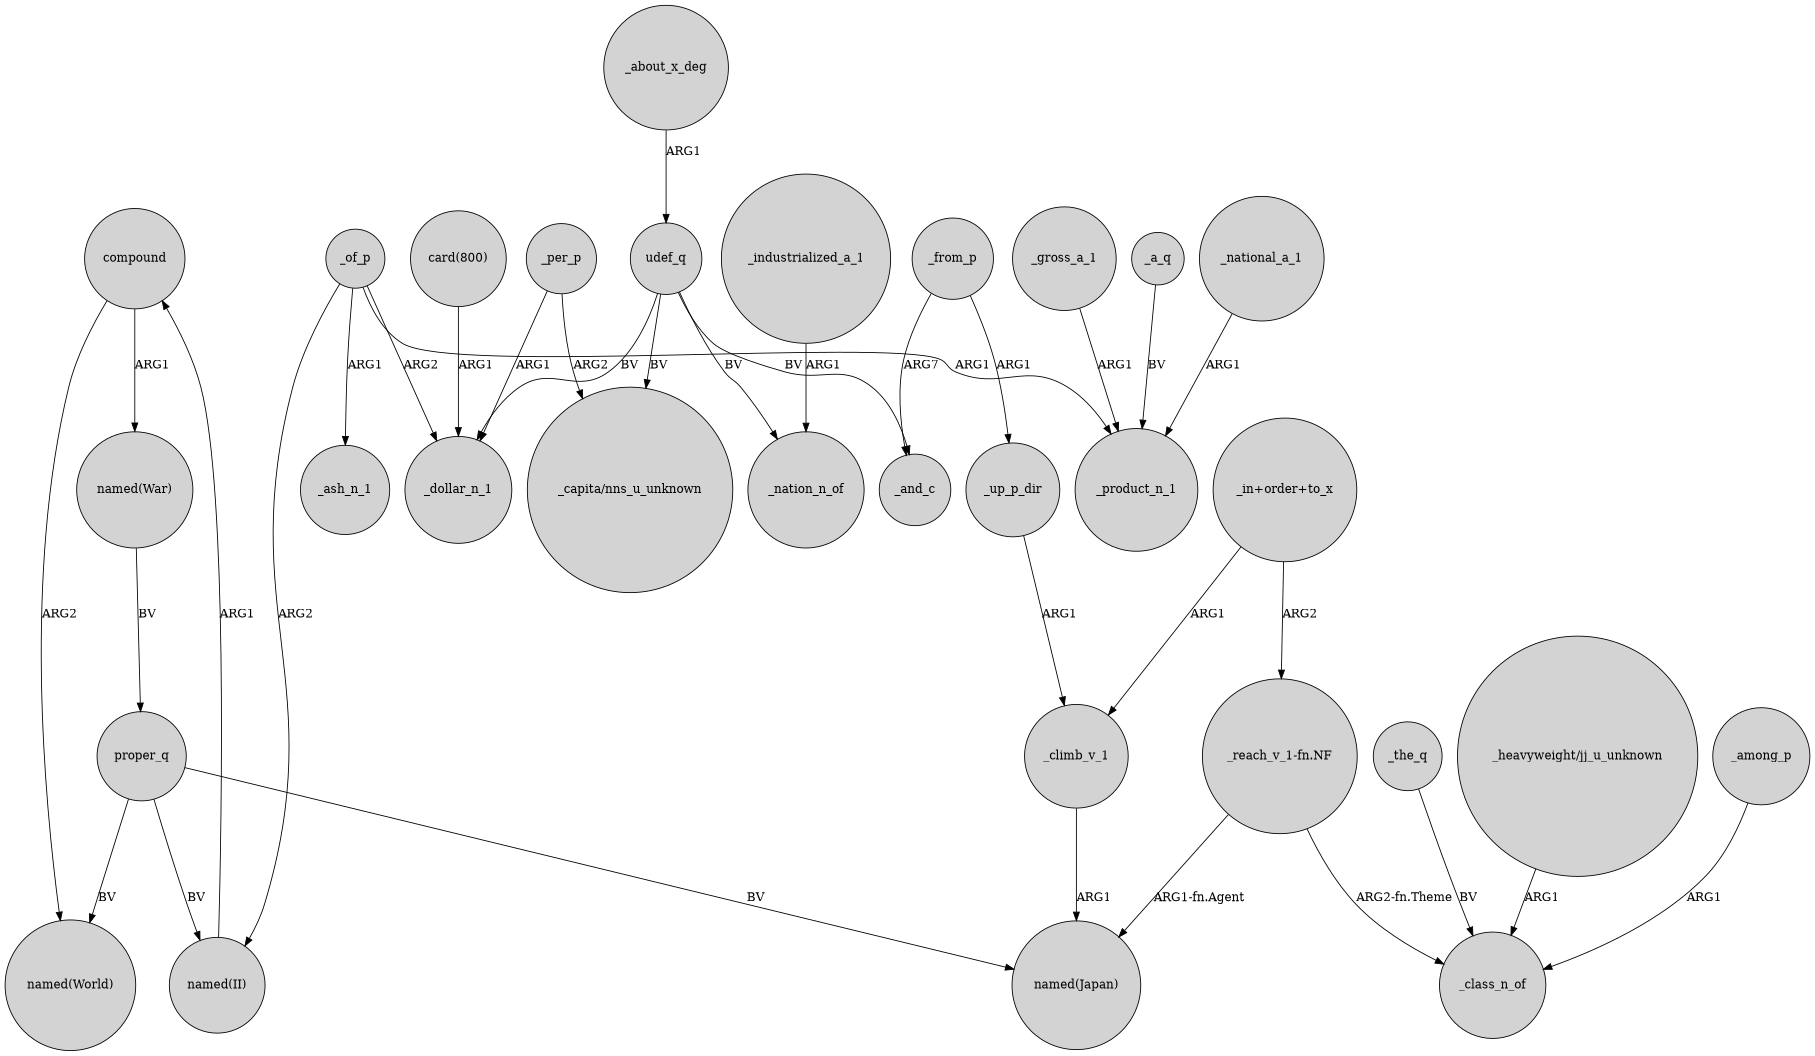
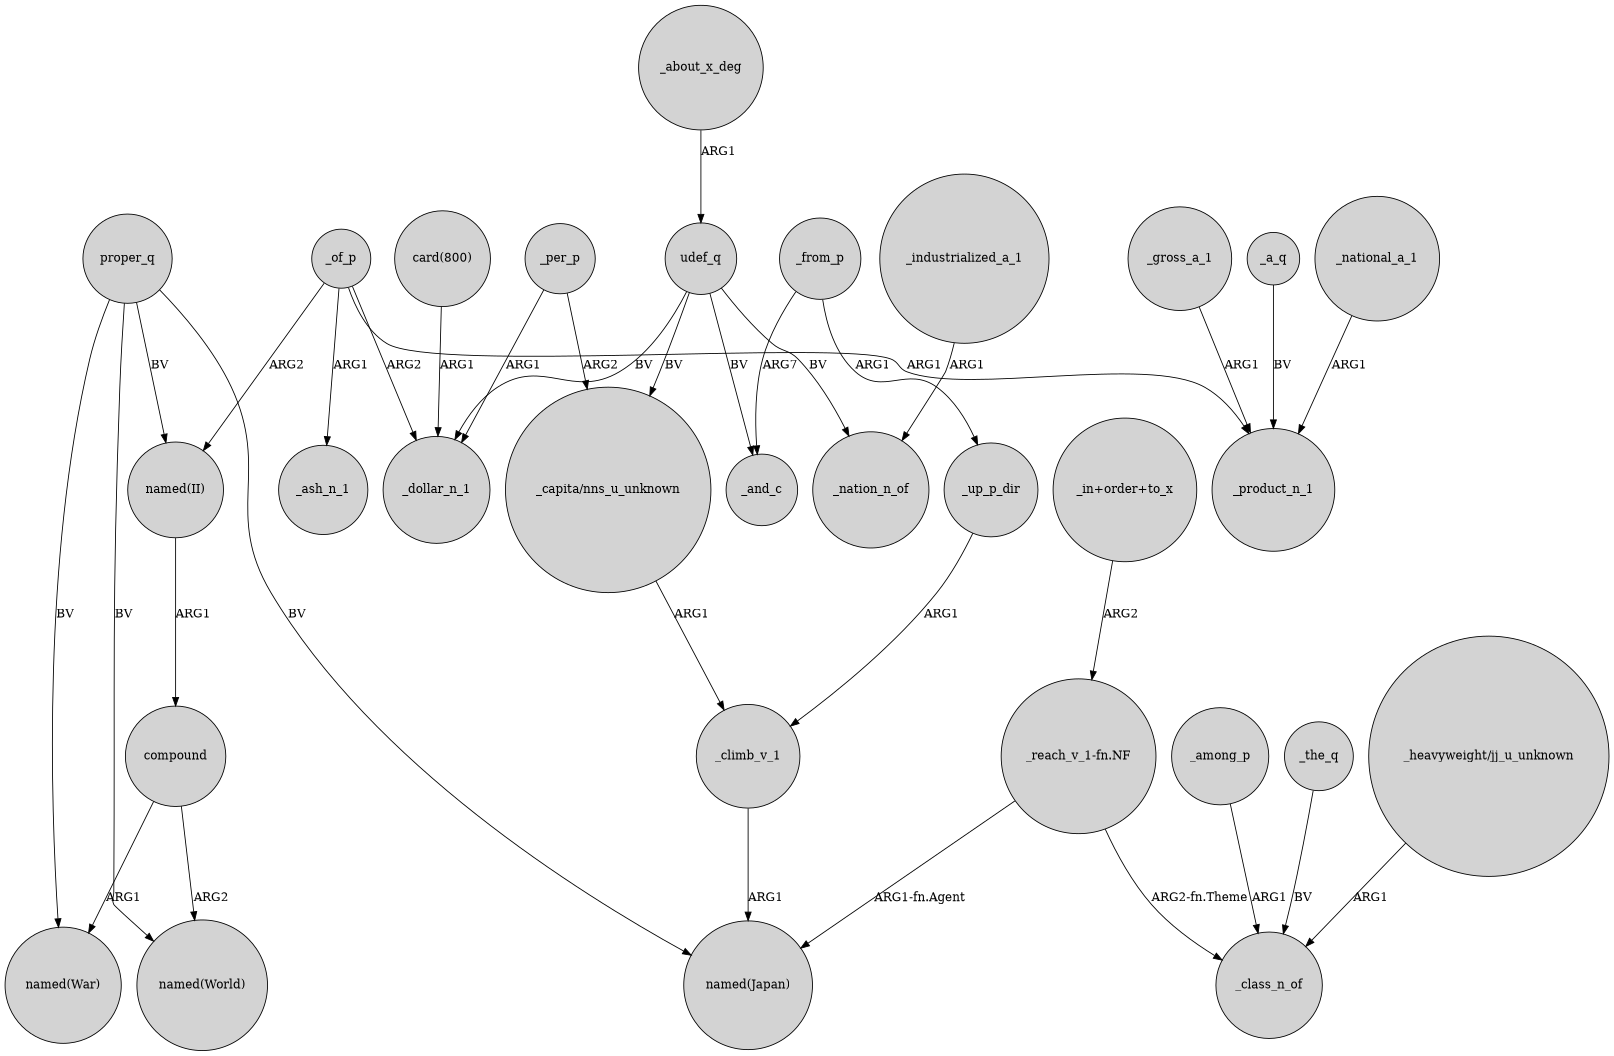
edge "named(War)" -> "proper_q": reversed
edge "_in+order+to_x" -> "_climb_v_1": now "_capita/nns_u_unknown" -> "_climb_v_1"
